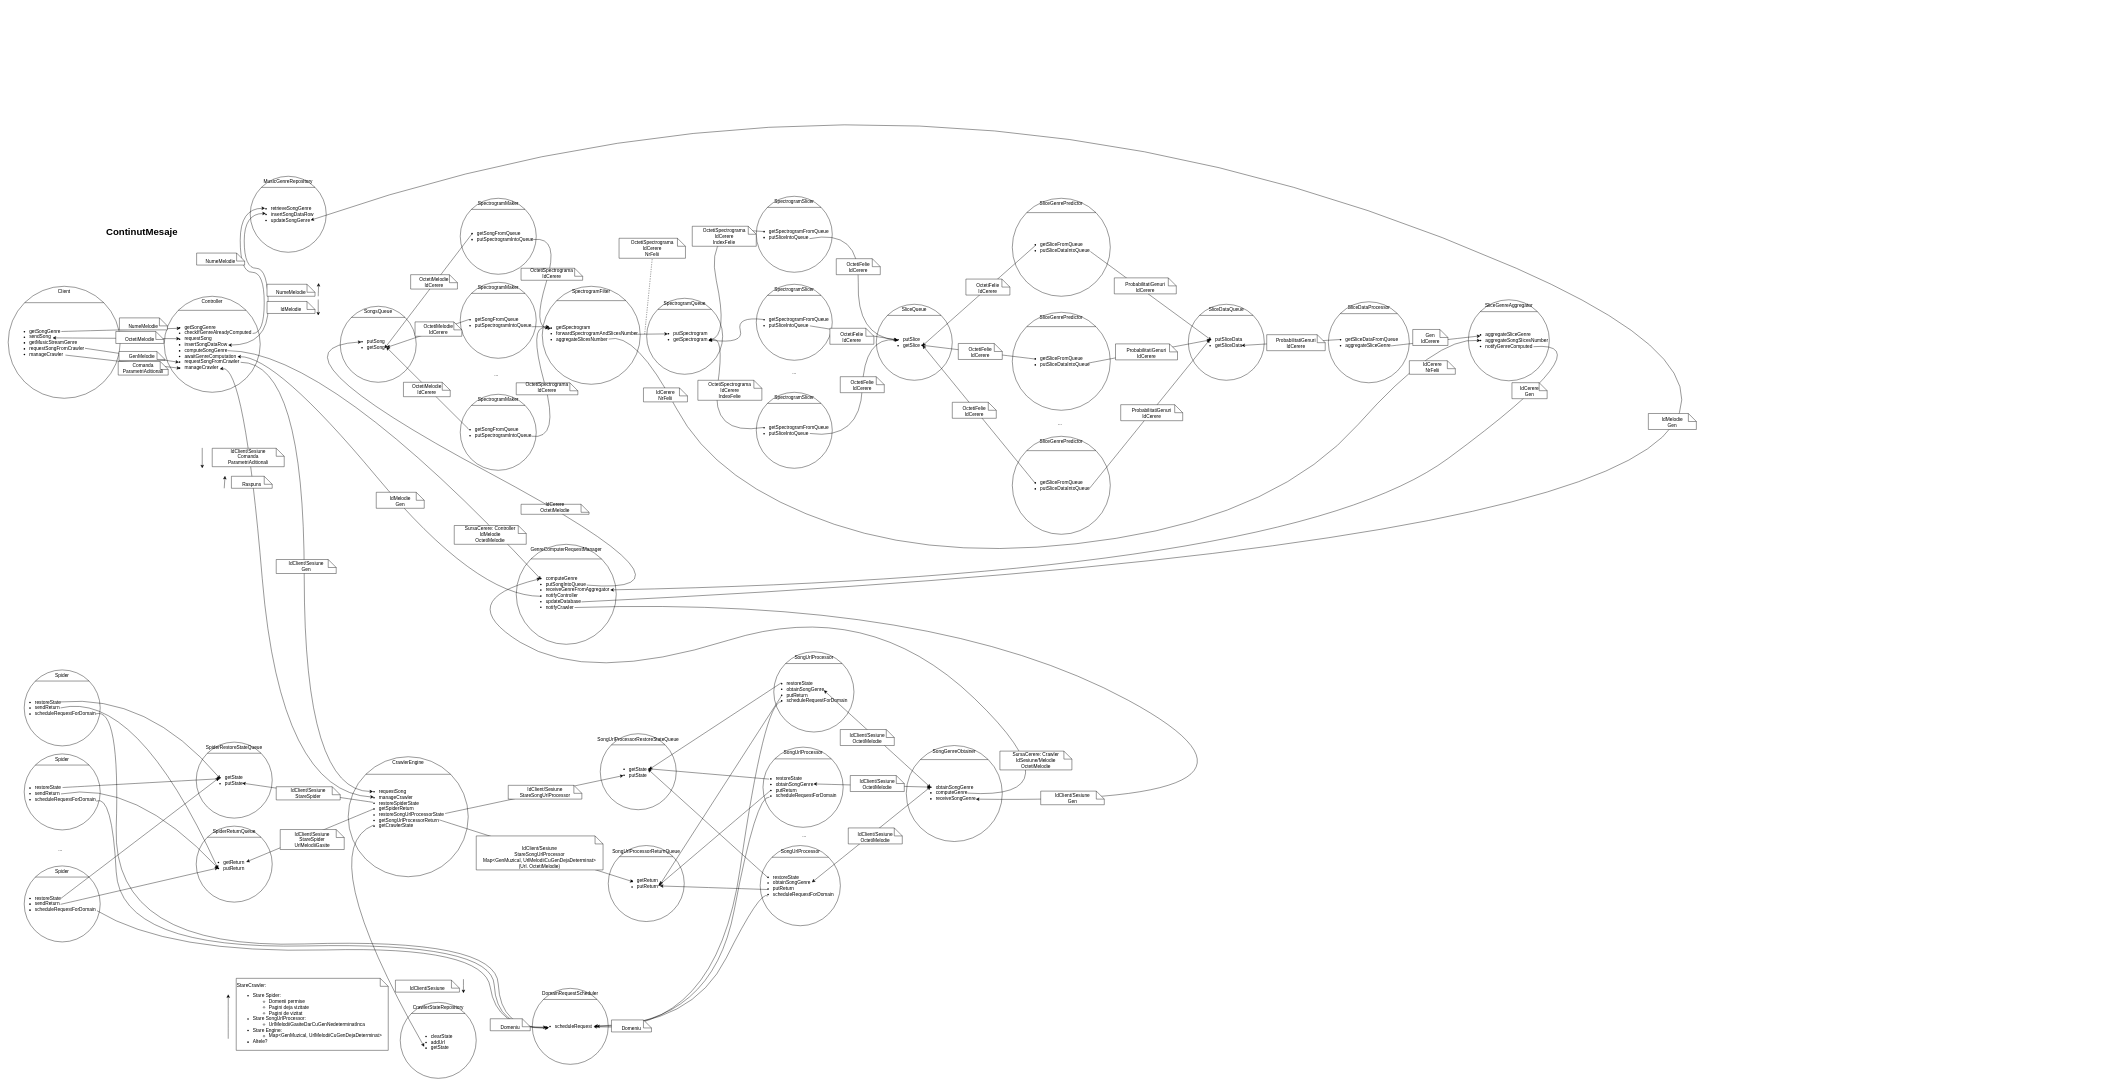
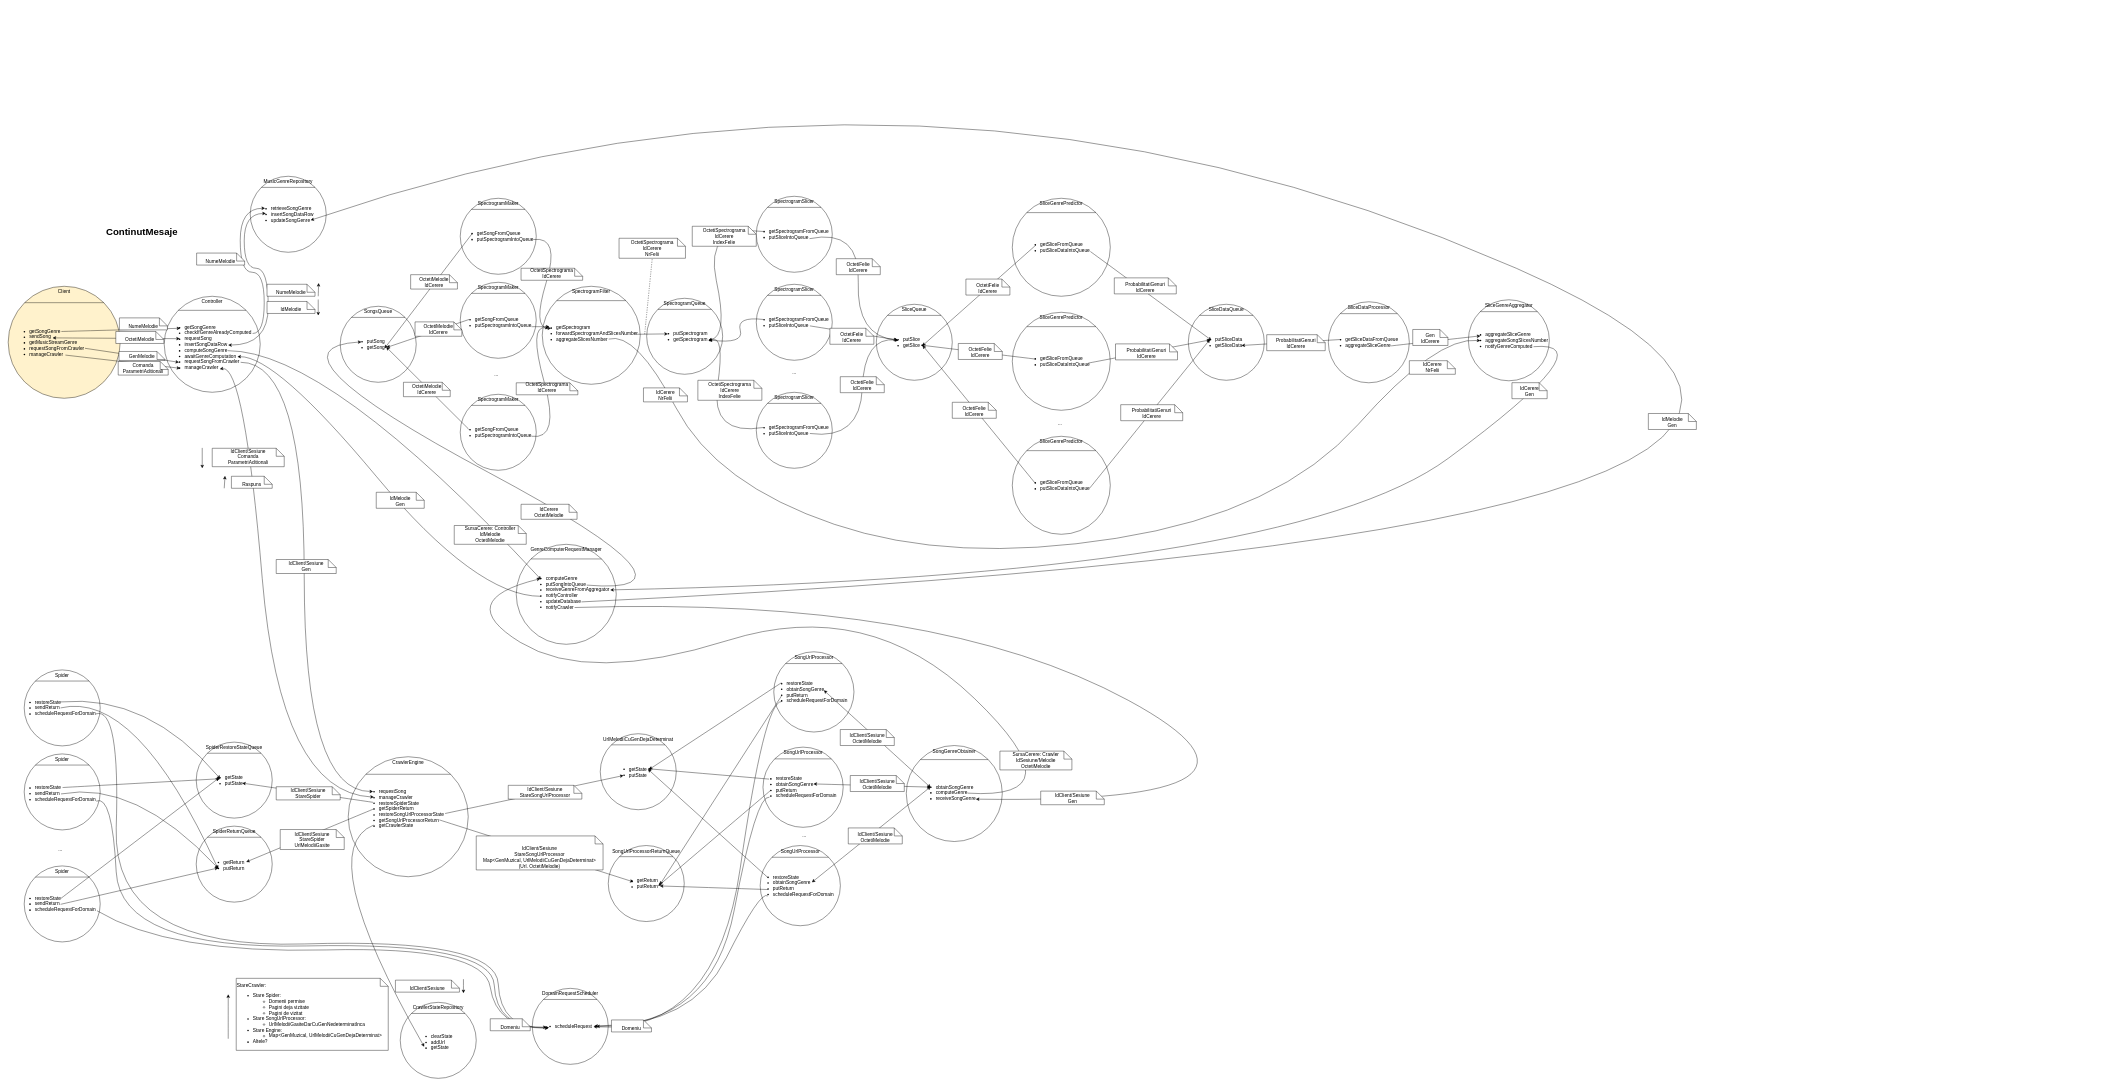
node "Client": fillcolor #ffffff -> #fff2cc
node "IdCerere OctetiMelodie": size 68x10 -> 56x15
node "SongUrlProcessorRestoreStateQueue": label "SongUrlProcessorRestoreStateQueue" -> "UrlMelodiiCuGenDejaDeterminat"
